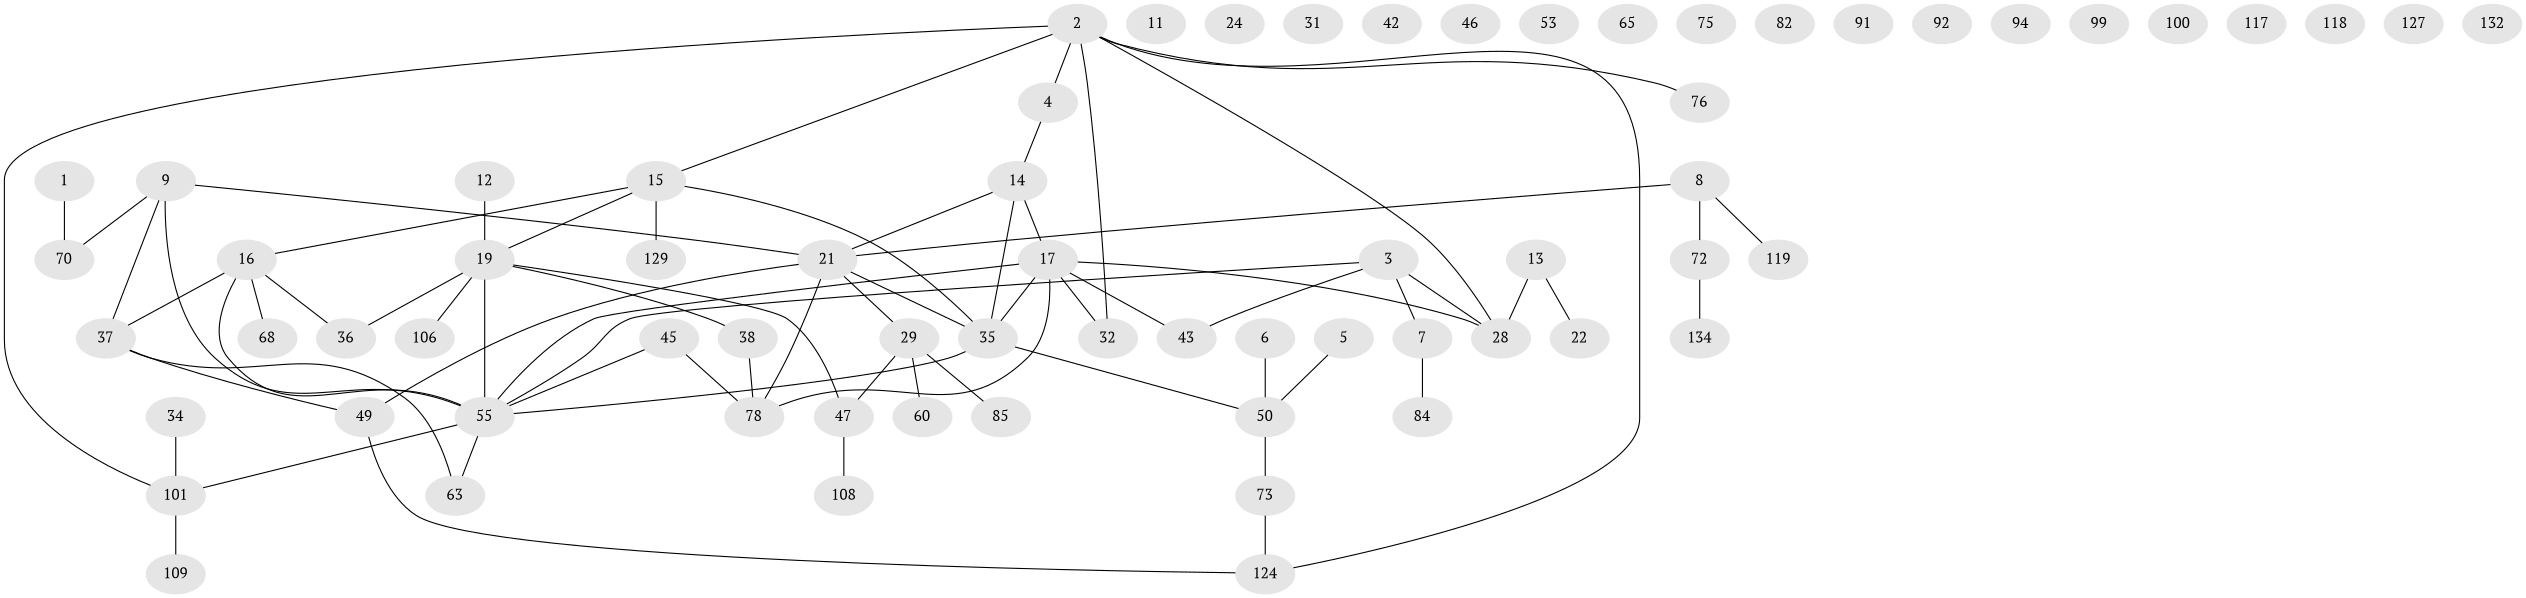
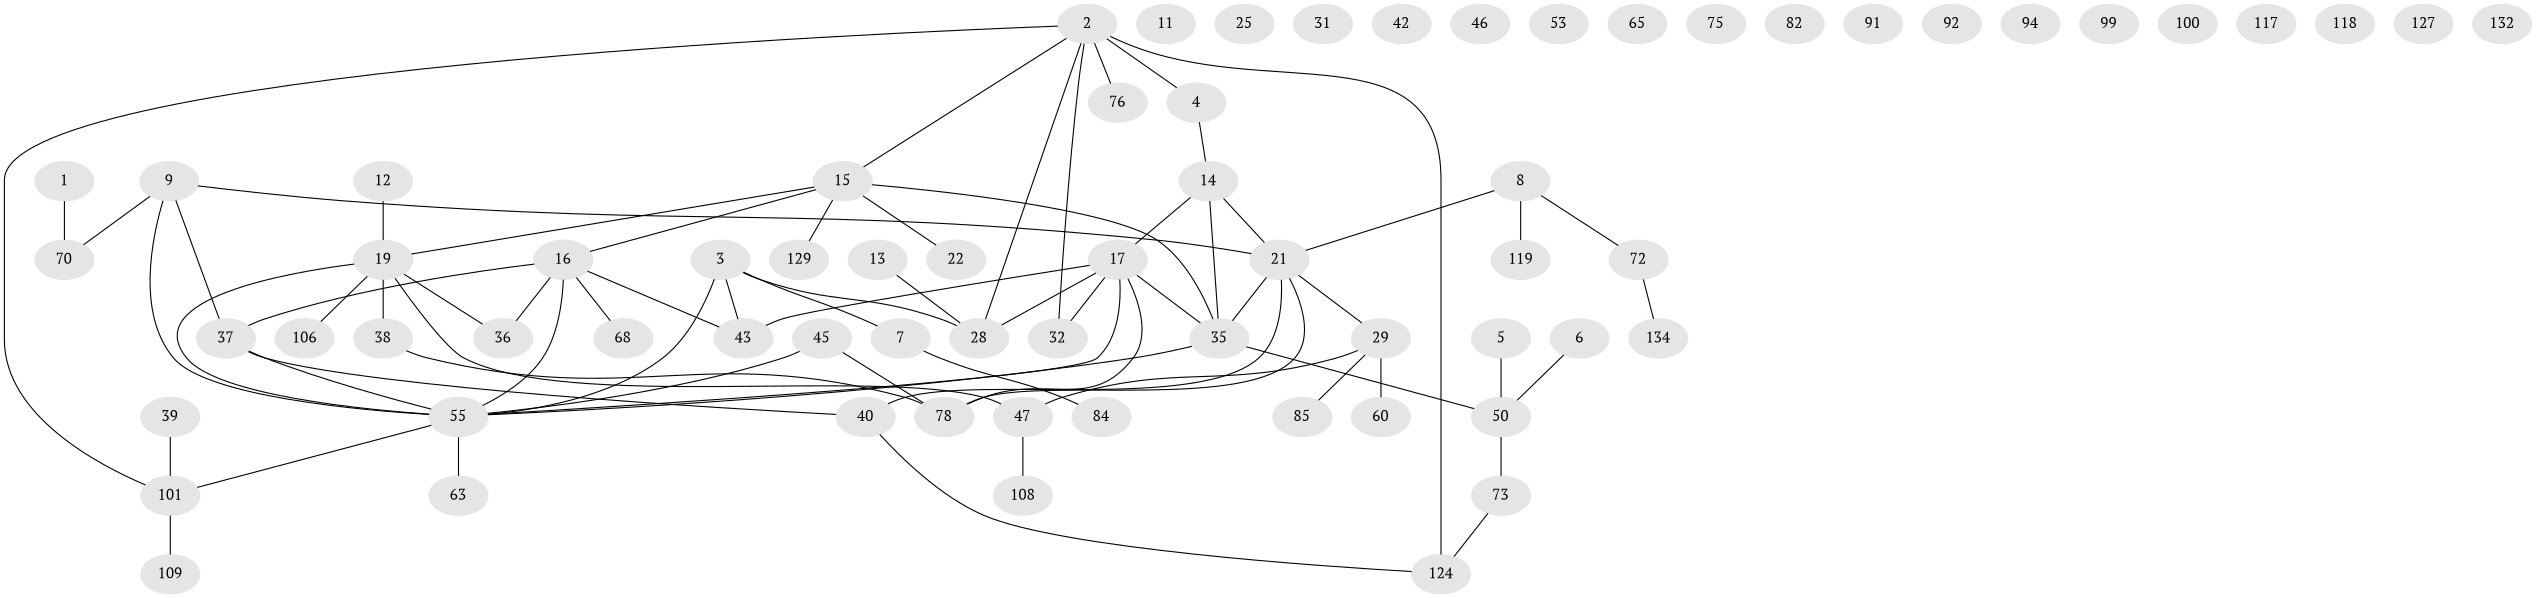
node "24": label "24" -> "25"
edge "16" -- "43": added
edge "13" -- "22": now "15" -- "22"
edge "37" -- "63": now "37" -- "55"
node "34": label "34" -> "39"
node "49": label "49" -> "40"
